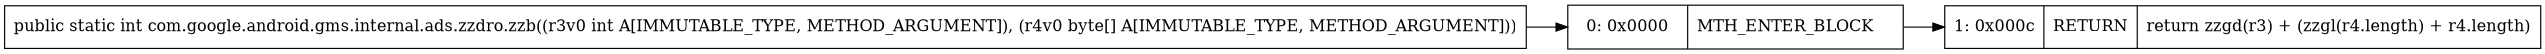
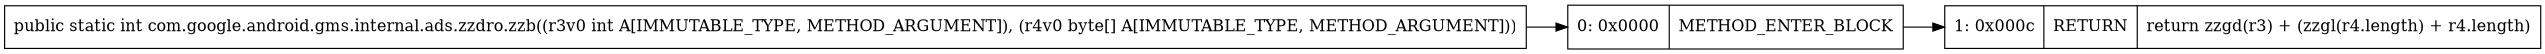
node "0: 0x0000": text "MTH_ENTER_BLOCK" -> "METHOD_ENTER_BLOCK"
